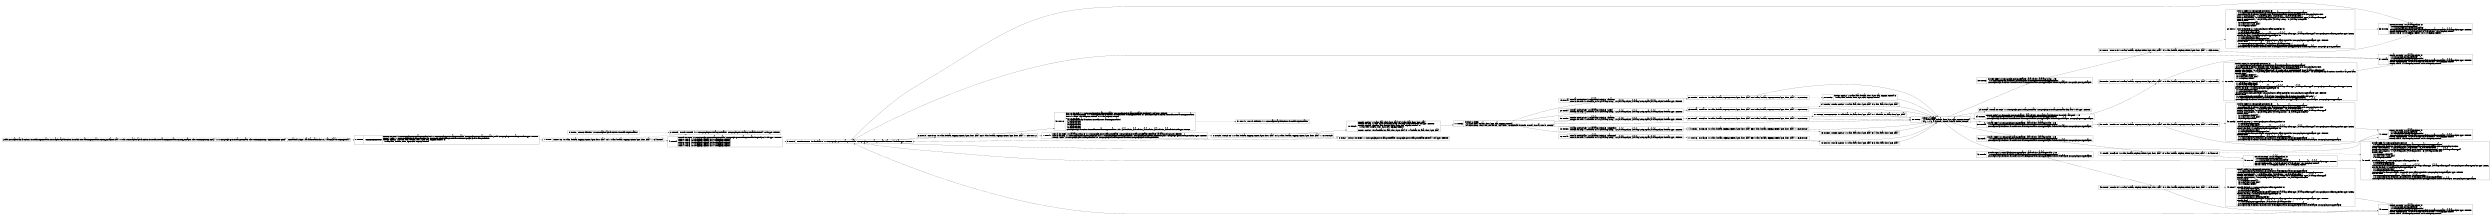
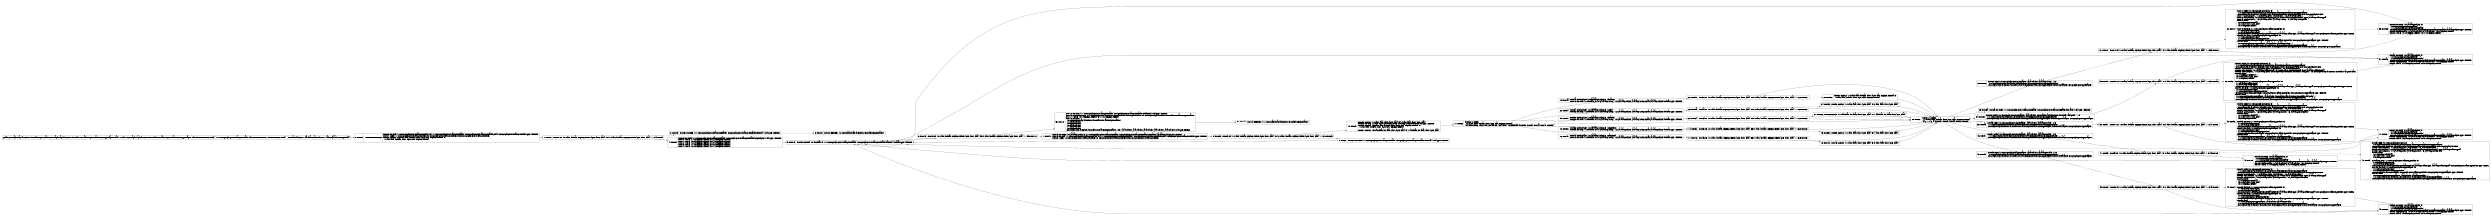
edge "3: 0x000c" -> "2: 0x0009": reversed
